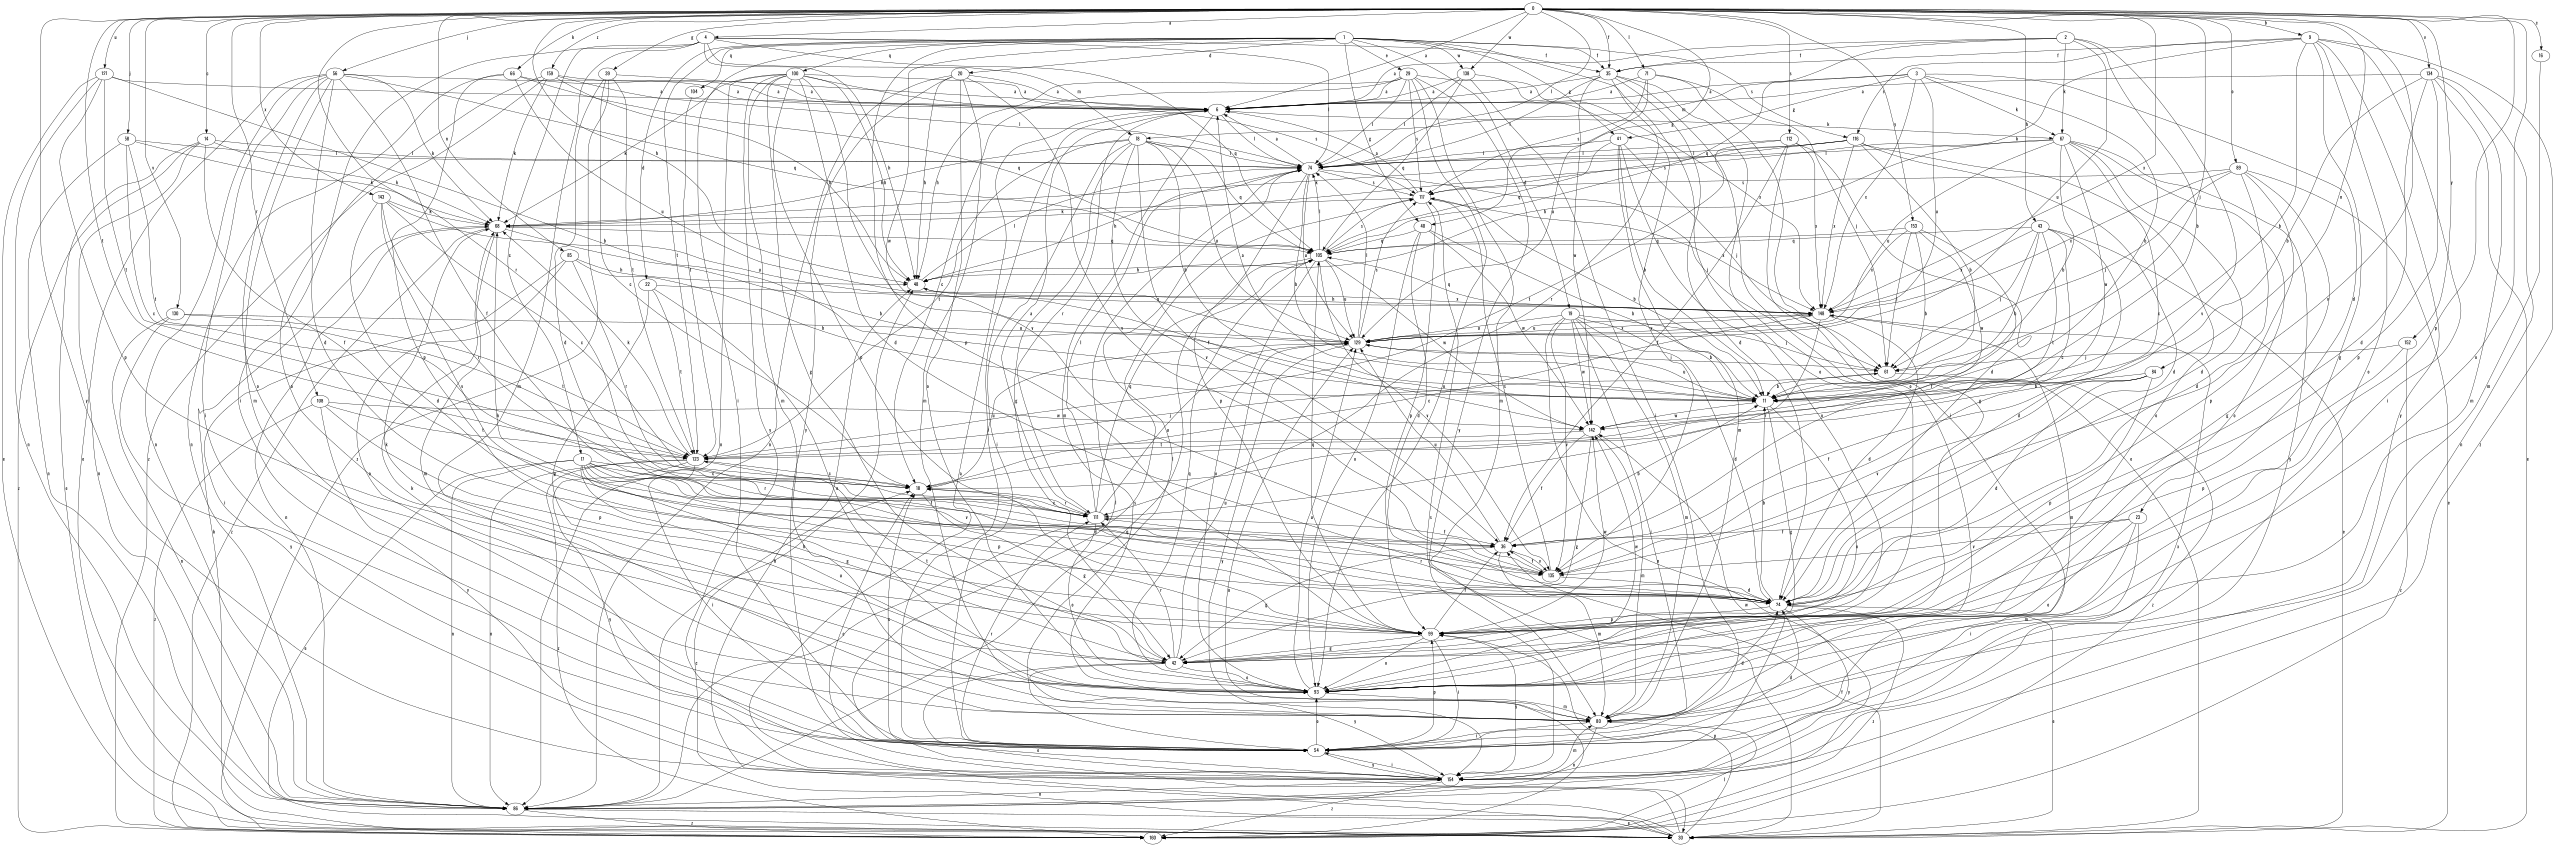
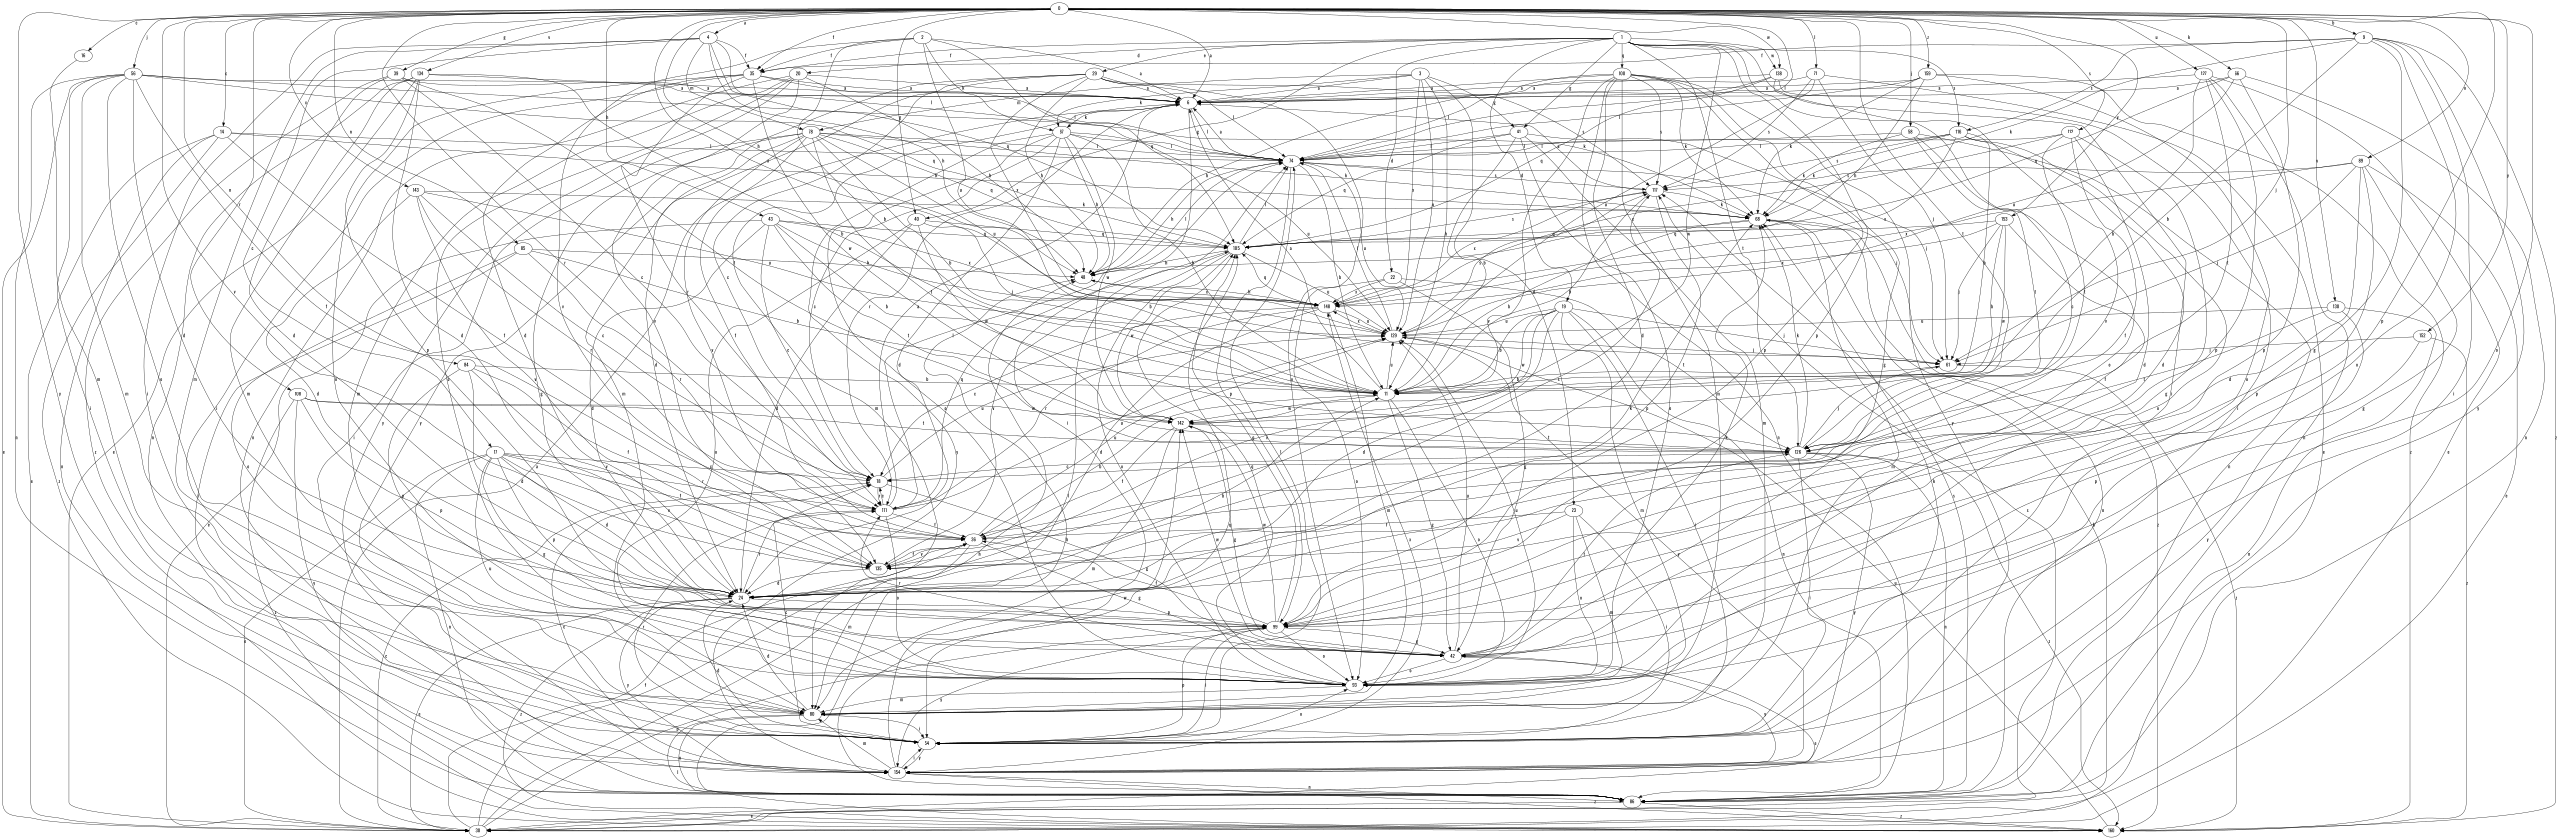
node "104": removed
edge "78" -> "24": added, label "d"
node "123": label "123" -> "126"
